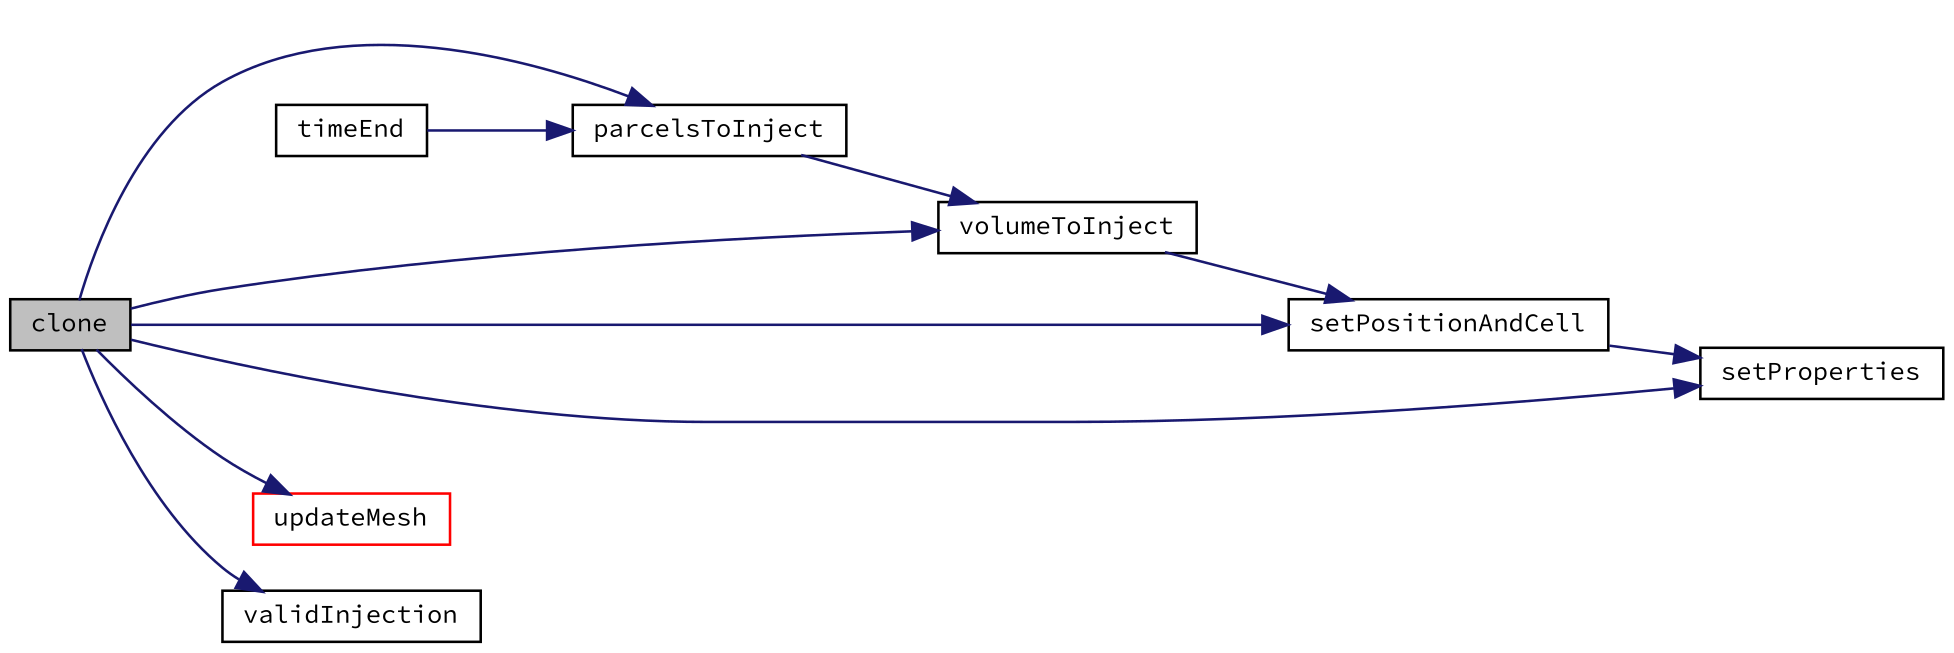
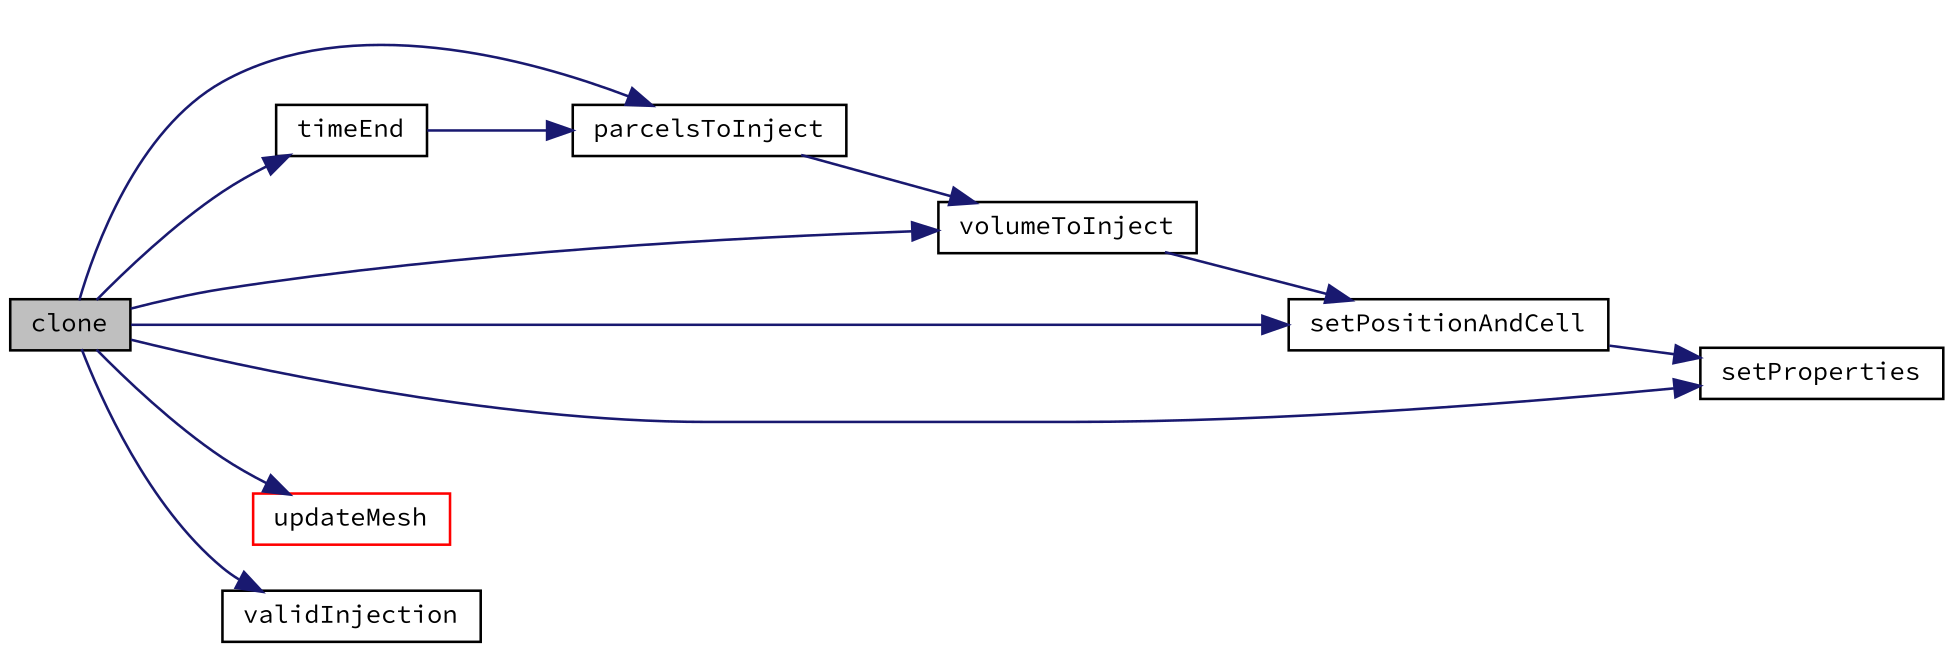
edge "clone" -> "timeEnd": added
